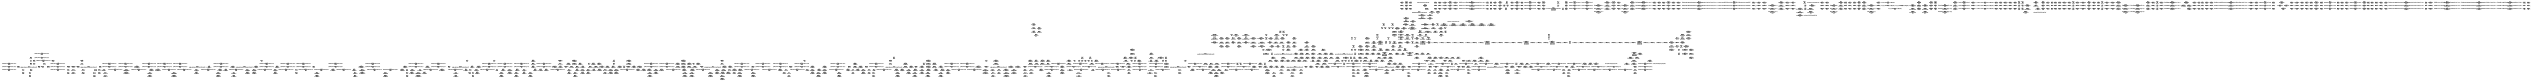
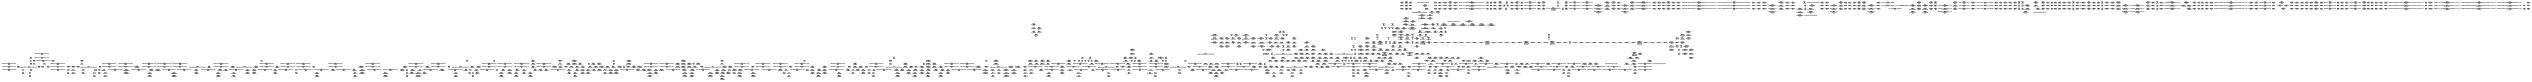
node "CE0x5910840": removed
node "CE0x59b27f0": removed
